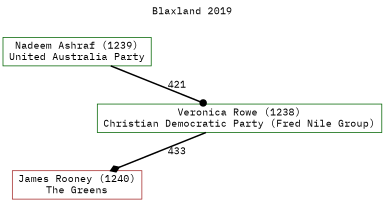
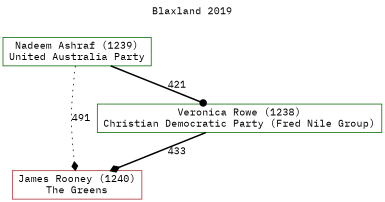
edge "Nadeem Ashraf (1239) United Australia Party" -> "James Rooney (1240) The Greens": added, label "491"
